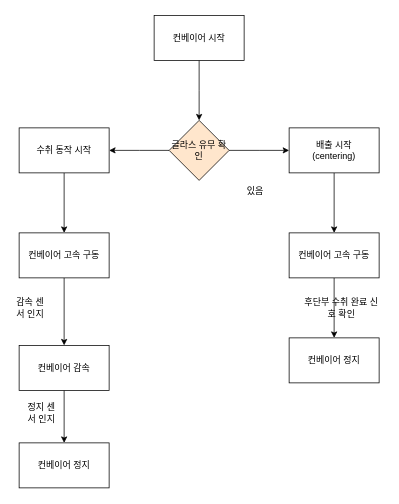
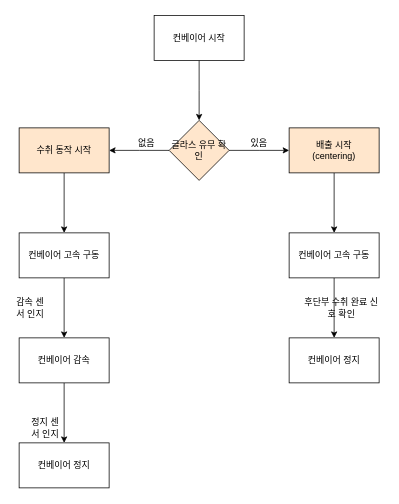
node "없음": added
node "수취 동작 시작": fillcolor #ffffff -> #ffe6cc
node "배출 시작 (centering)": fillcolor #ffffff -> #ffe6cc
node "있음": moved (255, 192) -> (259, 143)
node "컨베이어 감속": moved (64, 368) -> (64, 360)
node "정지 센서 인지": moved (42, 413) -> (45, 428)
